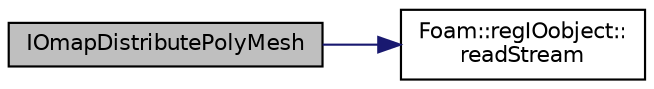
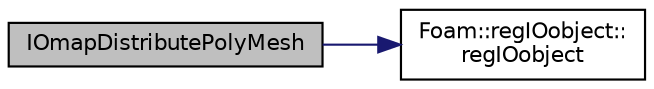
node "Foam::regIOobject:: readStream": label "Foam::regIOobject:: readStream" -> "Foam::regIOobject:: regIOobject"
